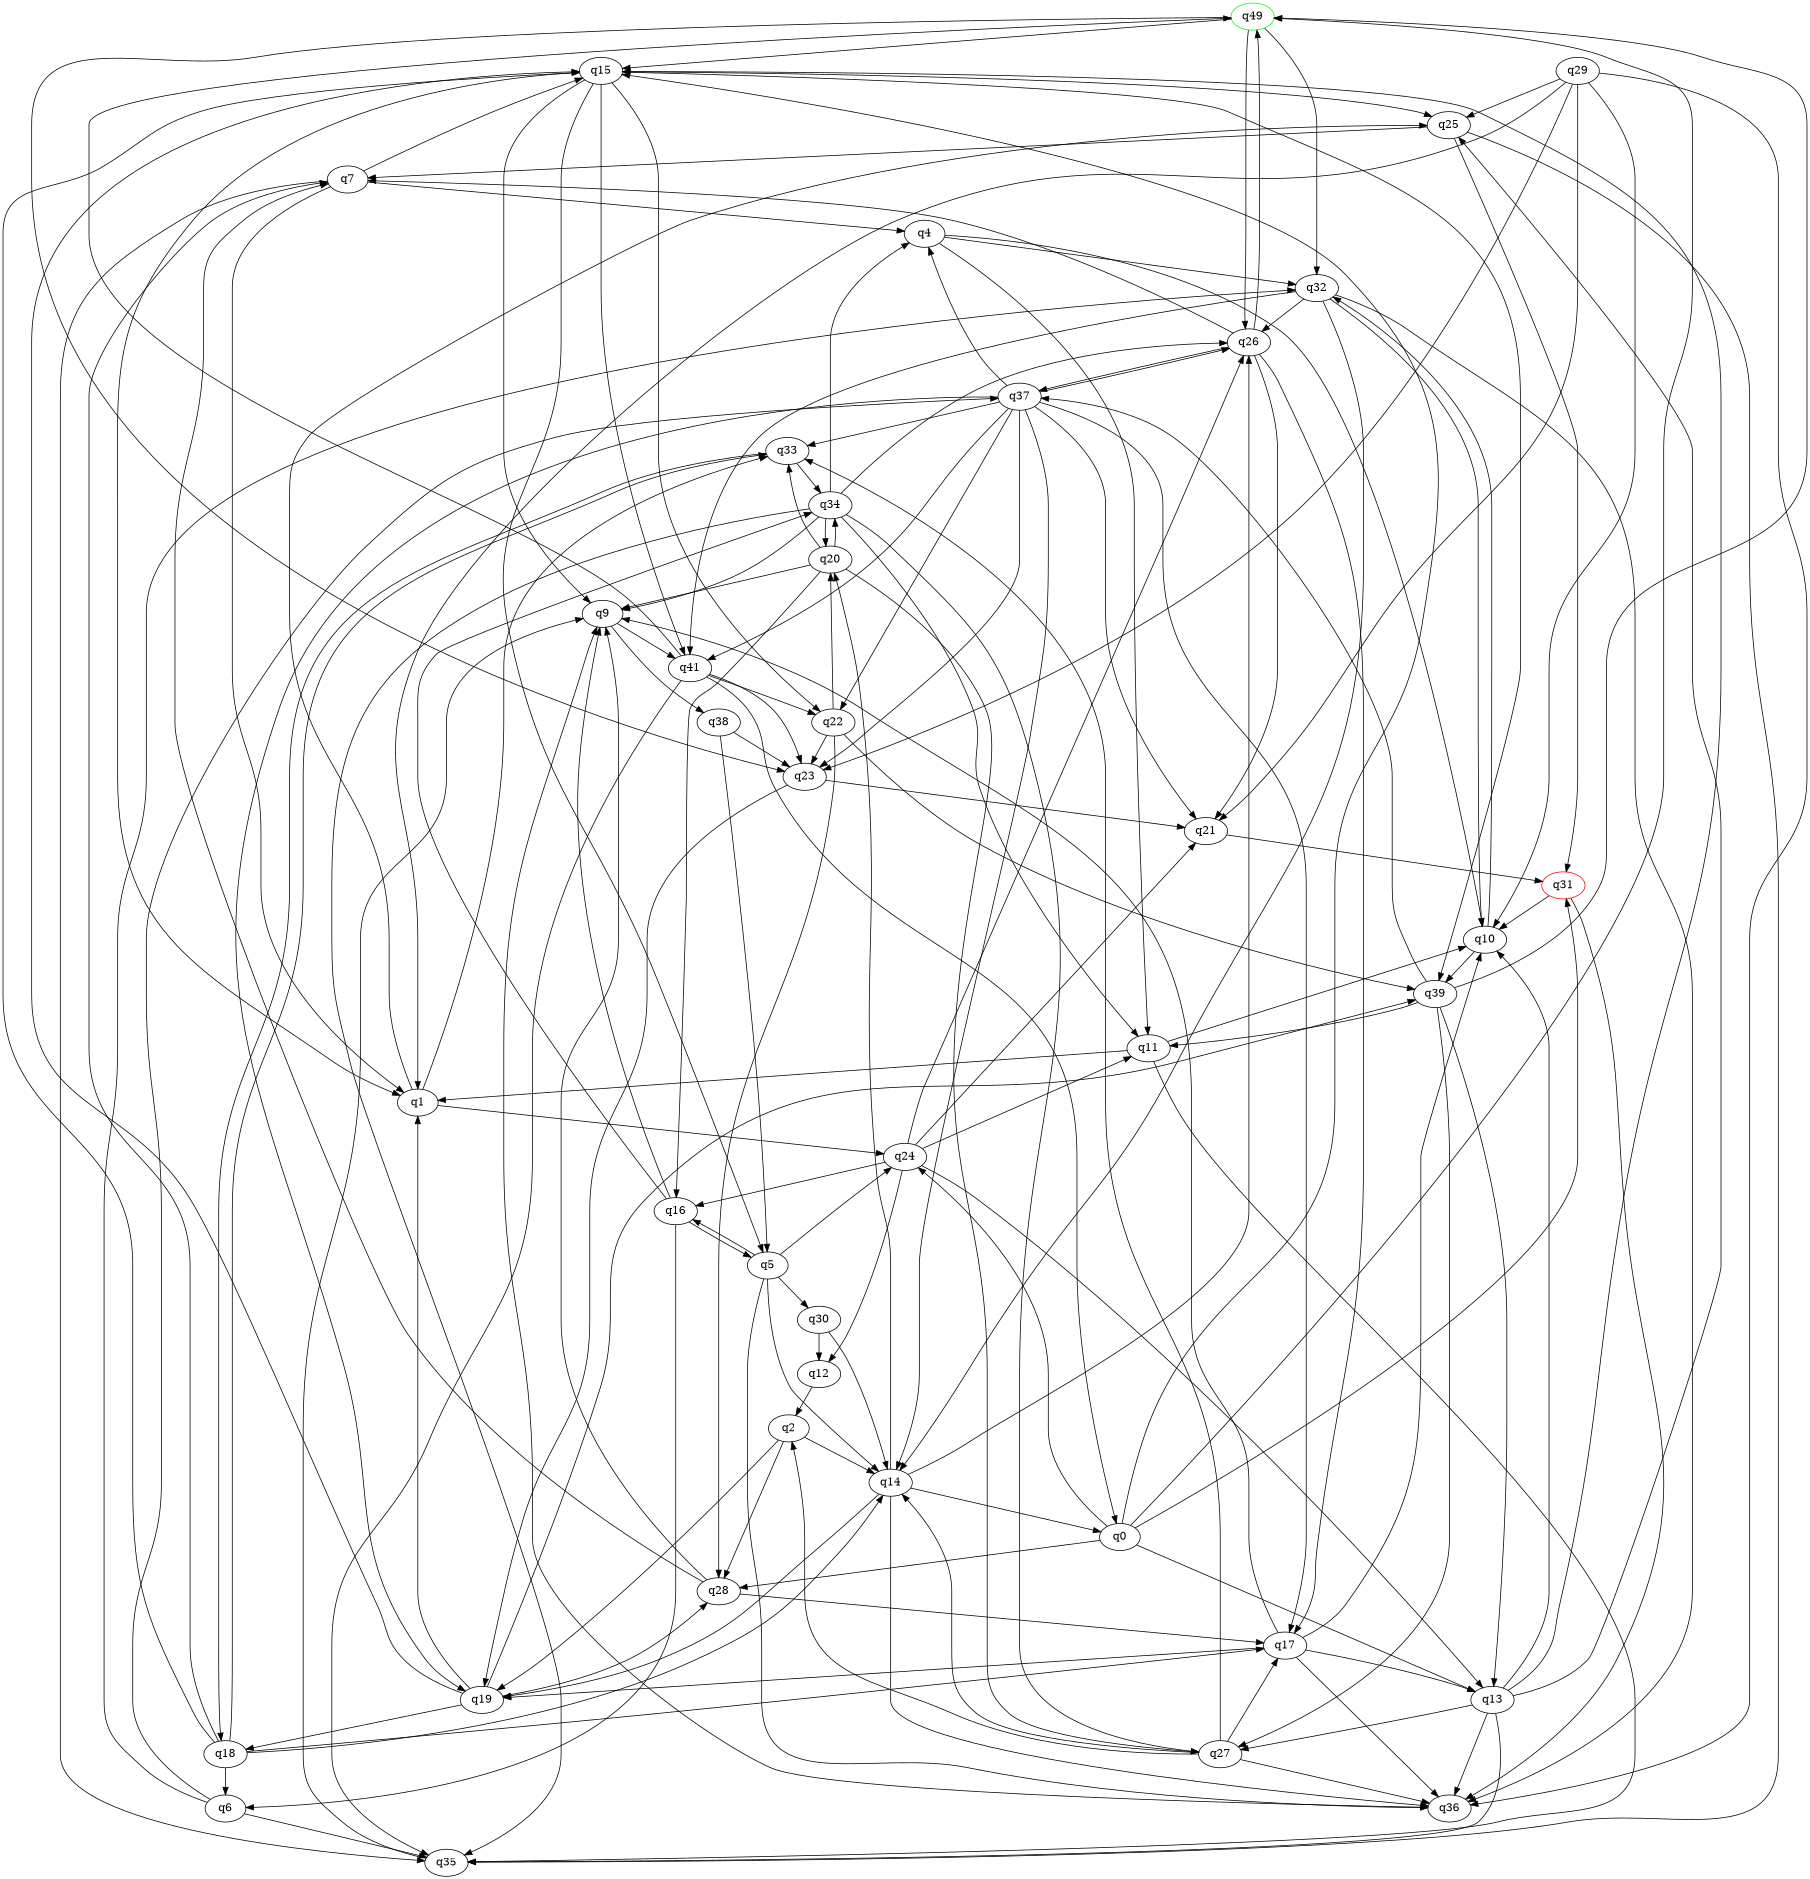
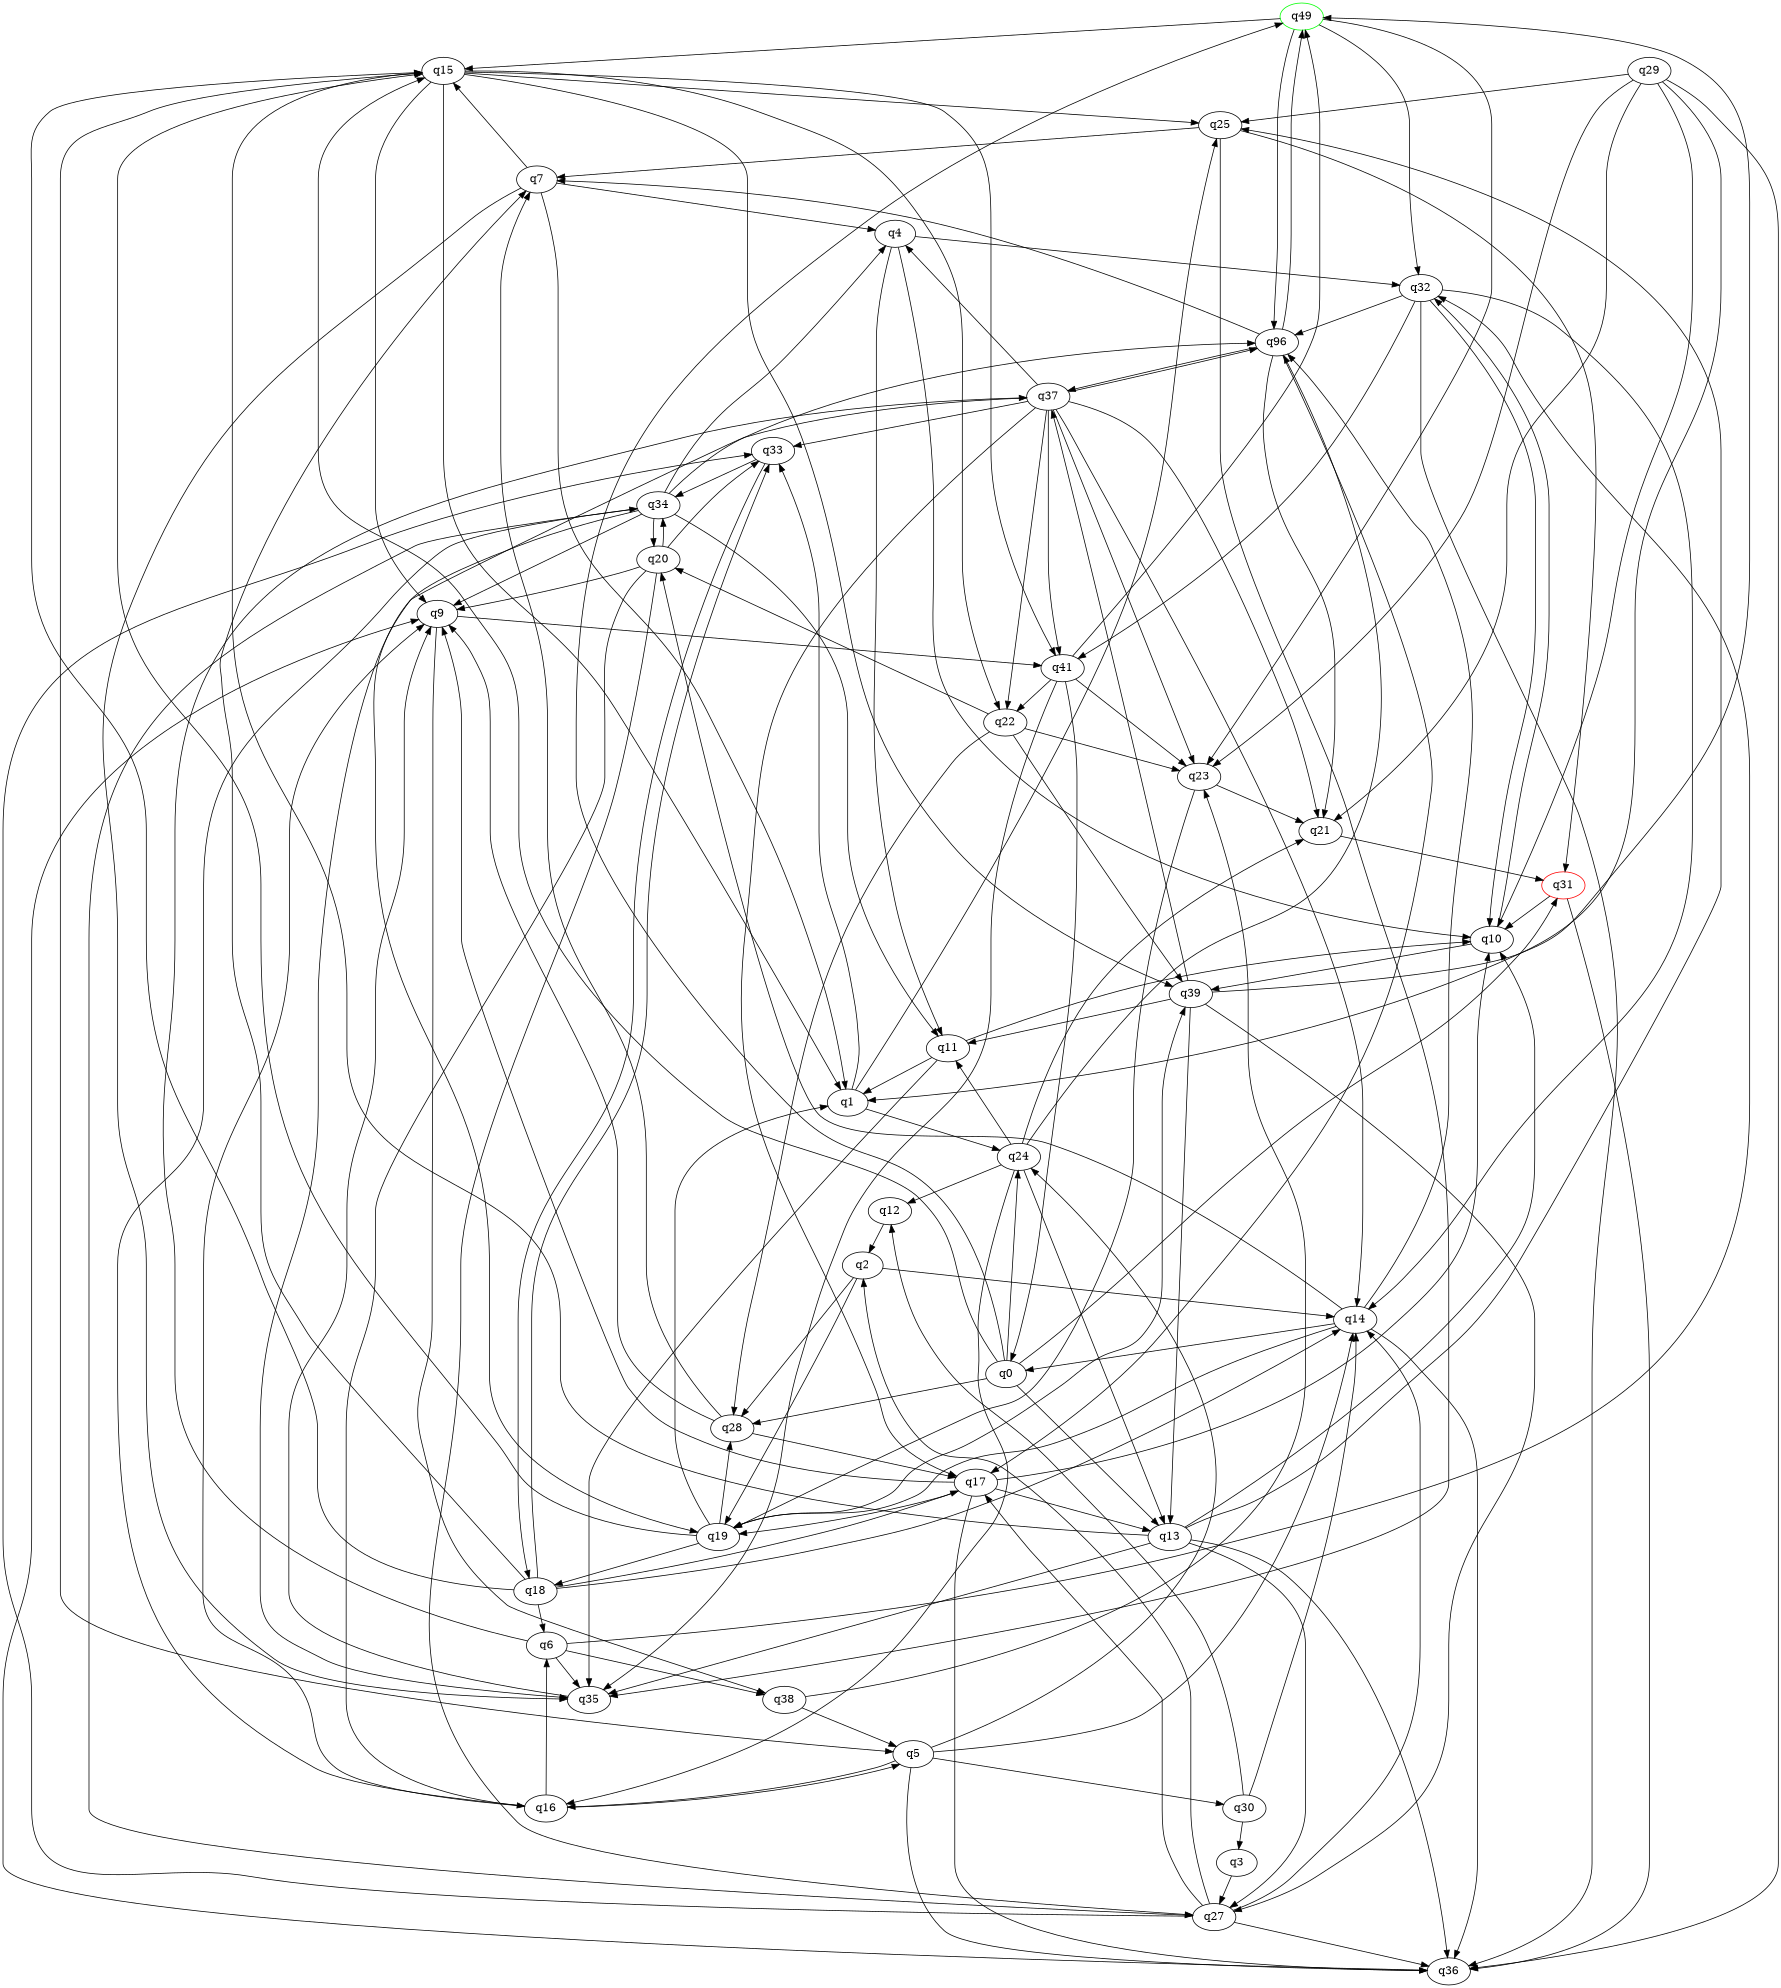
node "q26": label "q26" -> "q96"
edge "q6" -> "q38": added
node "q3": added
